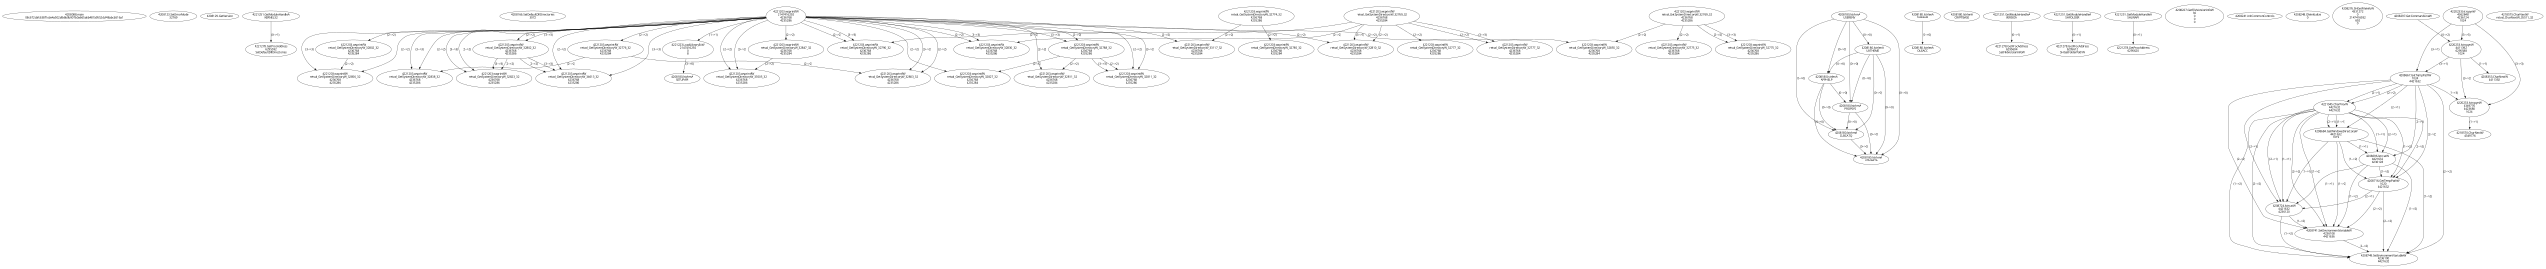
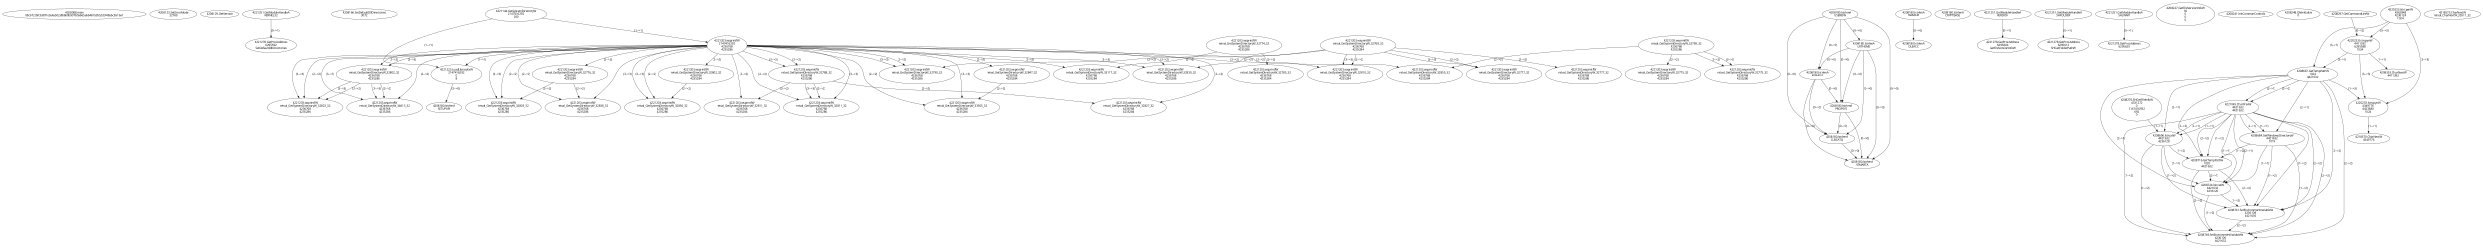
node "4221144.GetSystemDirectoryW 2147416292 260": added
edge "4208684.GetWindowsDirectoryW 4421632 1019" -> "4208696.lstrcatW 4421632 4236128": now "4208276.SHGetFileInfoW 4331272 0 2147416932 692 0" -> "4208696.lstrcatW 4421632 4236128"
